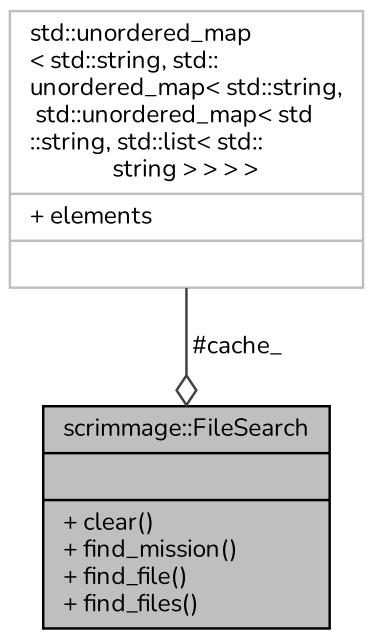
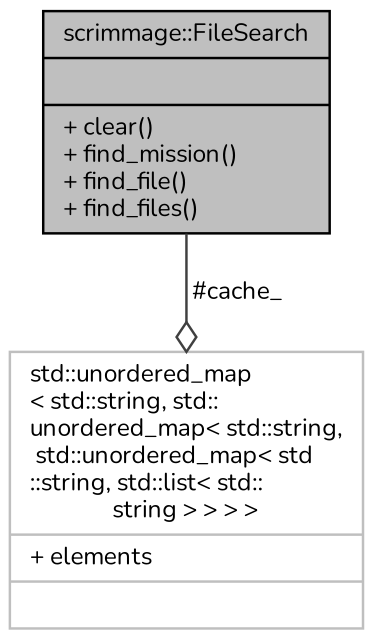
edge "std::unordered_map" -> "scrimmage::FileSearch": reversed
